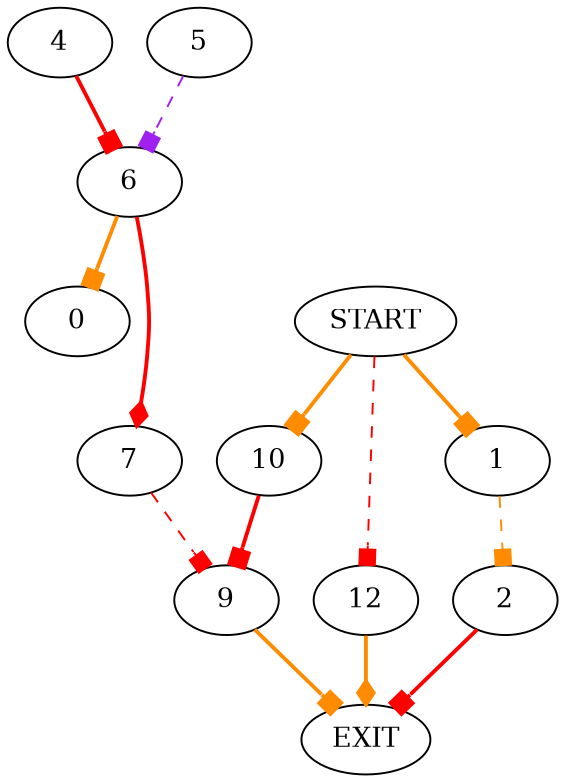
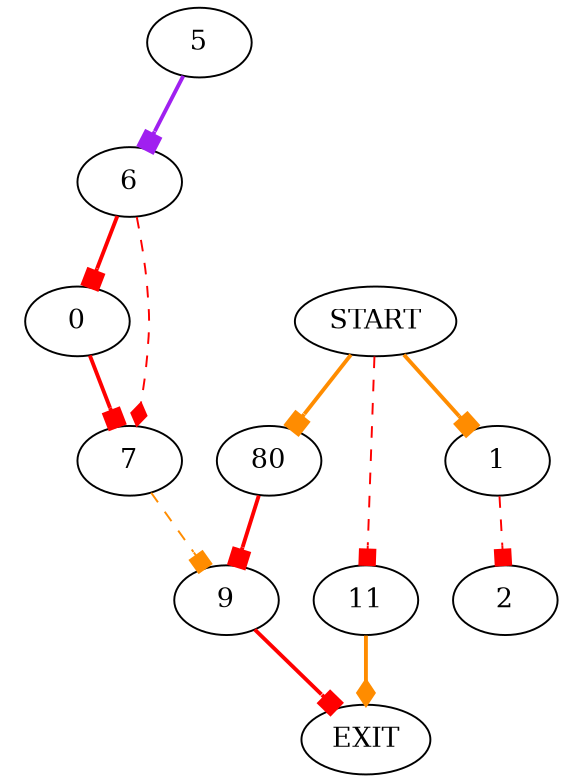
node "4": removed
edge "5" -> "6": style dashed -> bold
edge "6" -> "0": color darkorange -> red
edge "6" -> "7": style bold -> dashed
edge "0" -> "7": added
node "10": label "10" -> "80"
edge "1" -> "2": color darkorange -> red
edge "7" -> "9": color red -> darkorange
node "12": label "12" -> "11"
edge "9" -> "EXIT": color darkorange -> red
edge "2" -> "EXIT": removed
